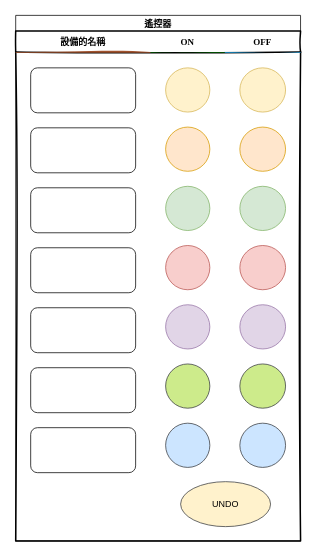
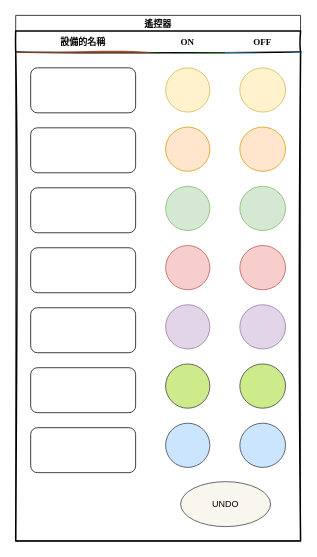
node "UNDO": fillcolor #fff2cc -> #f9f7ed
